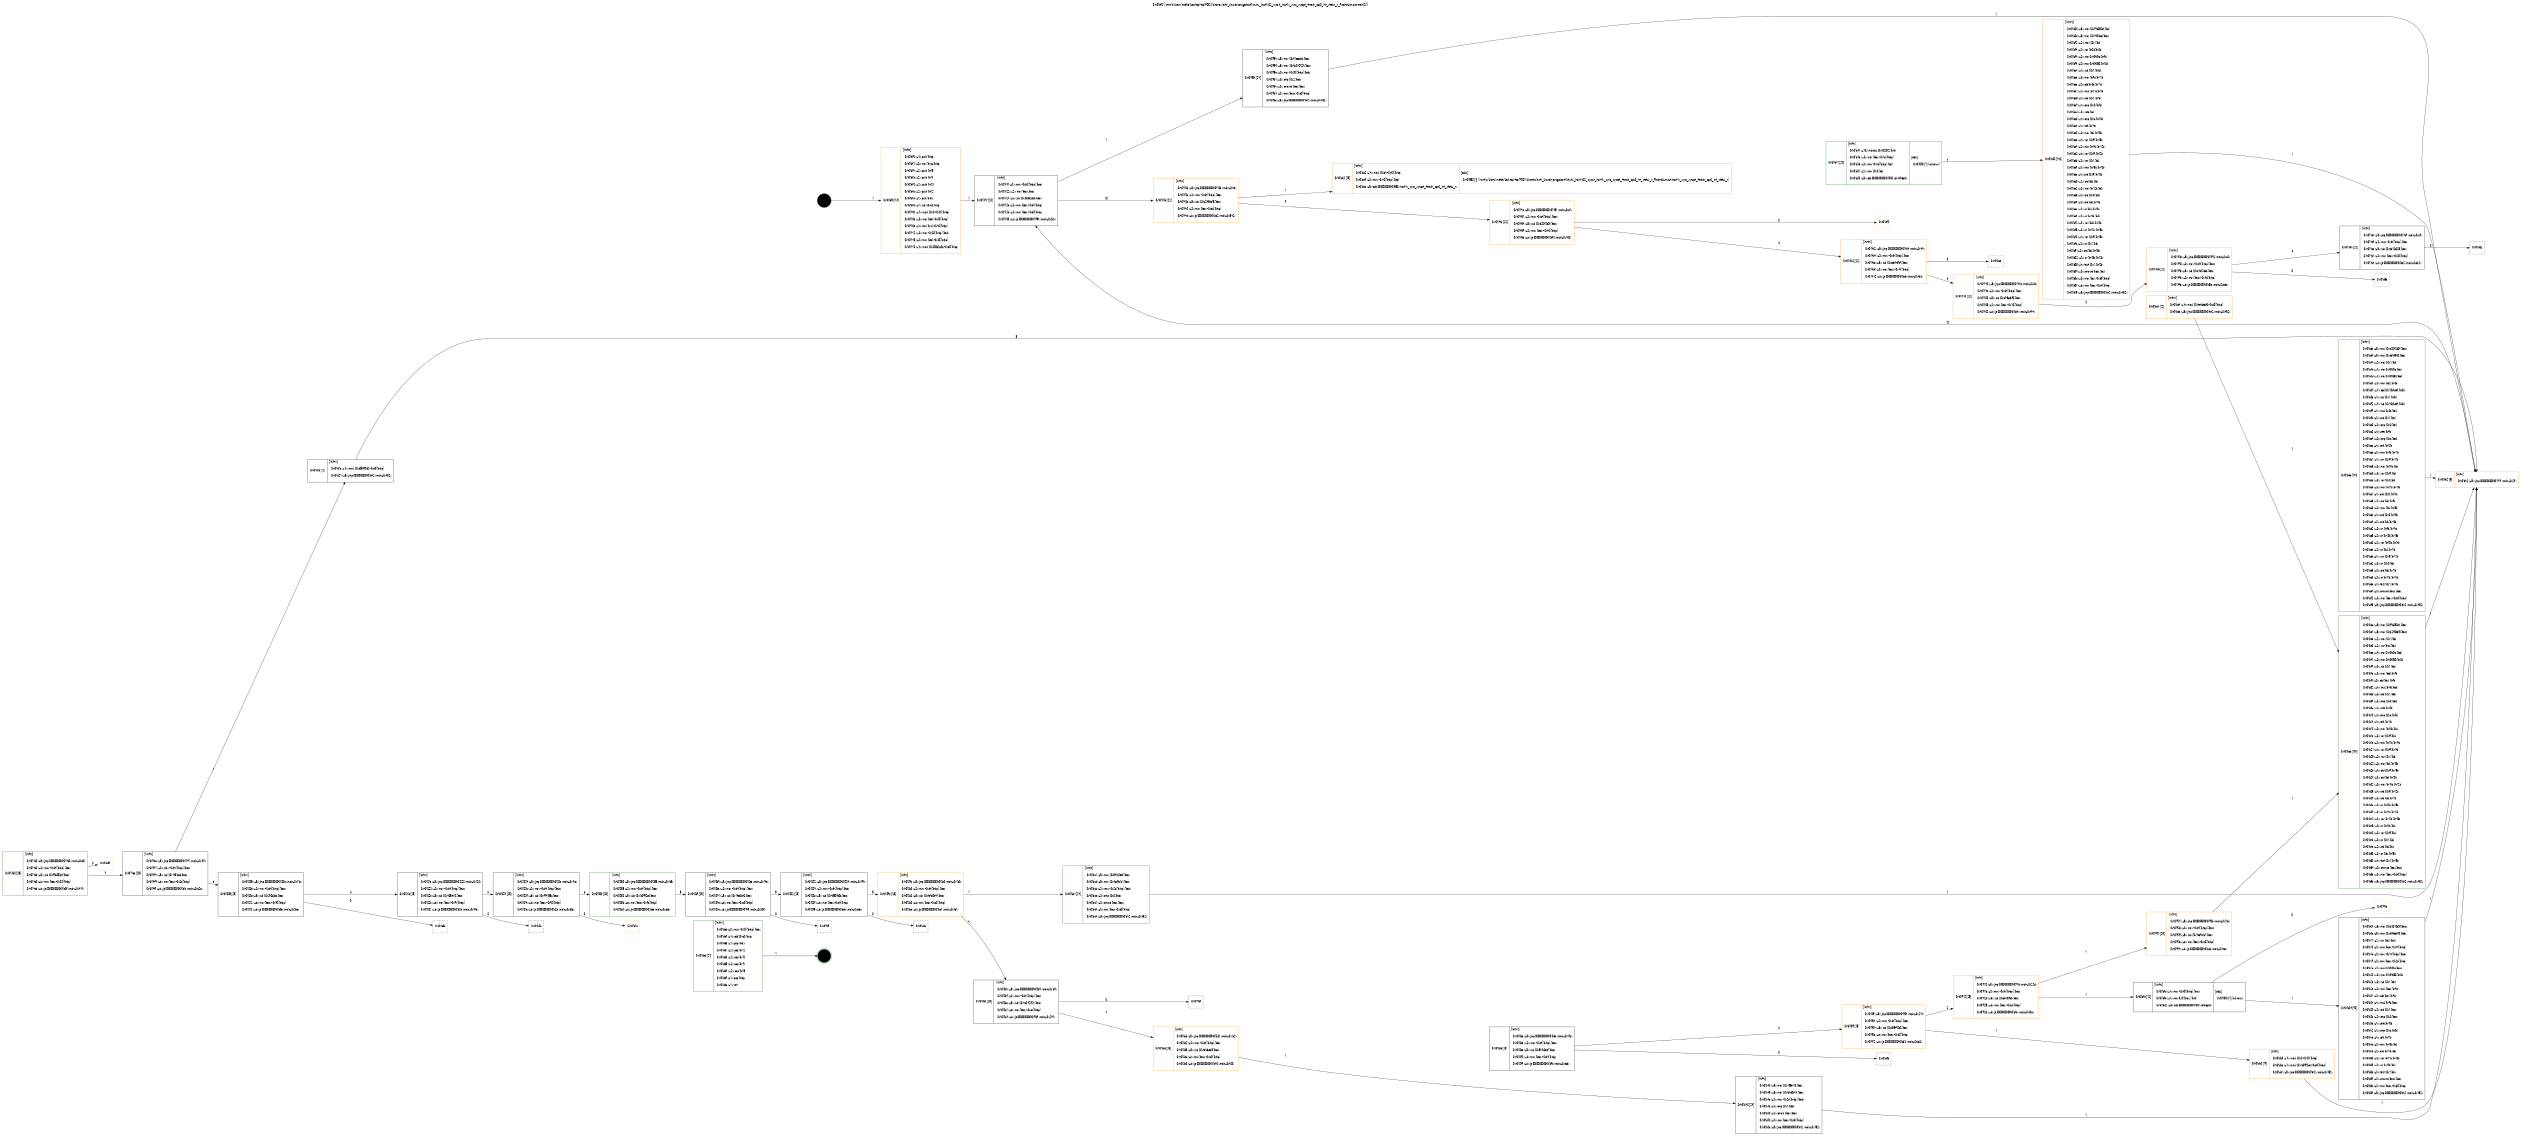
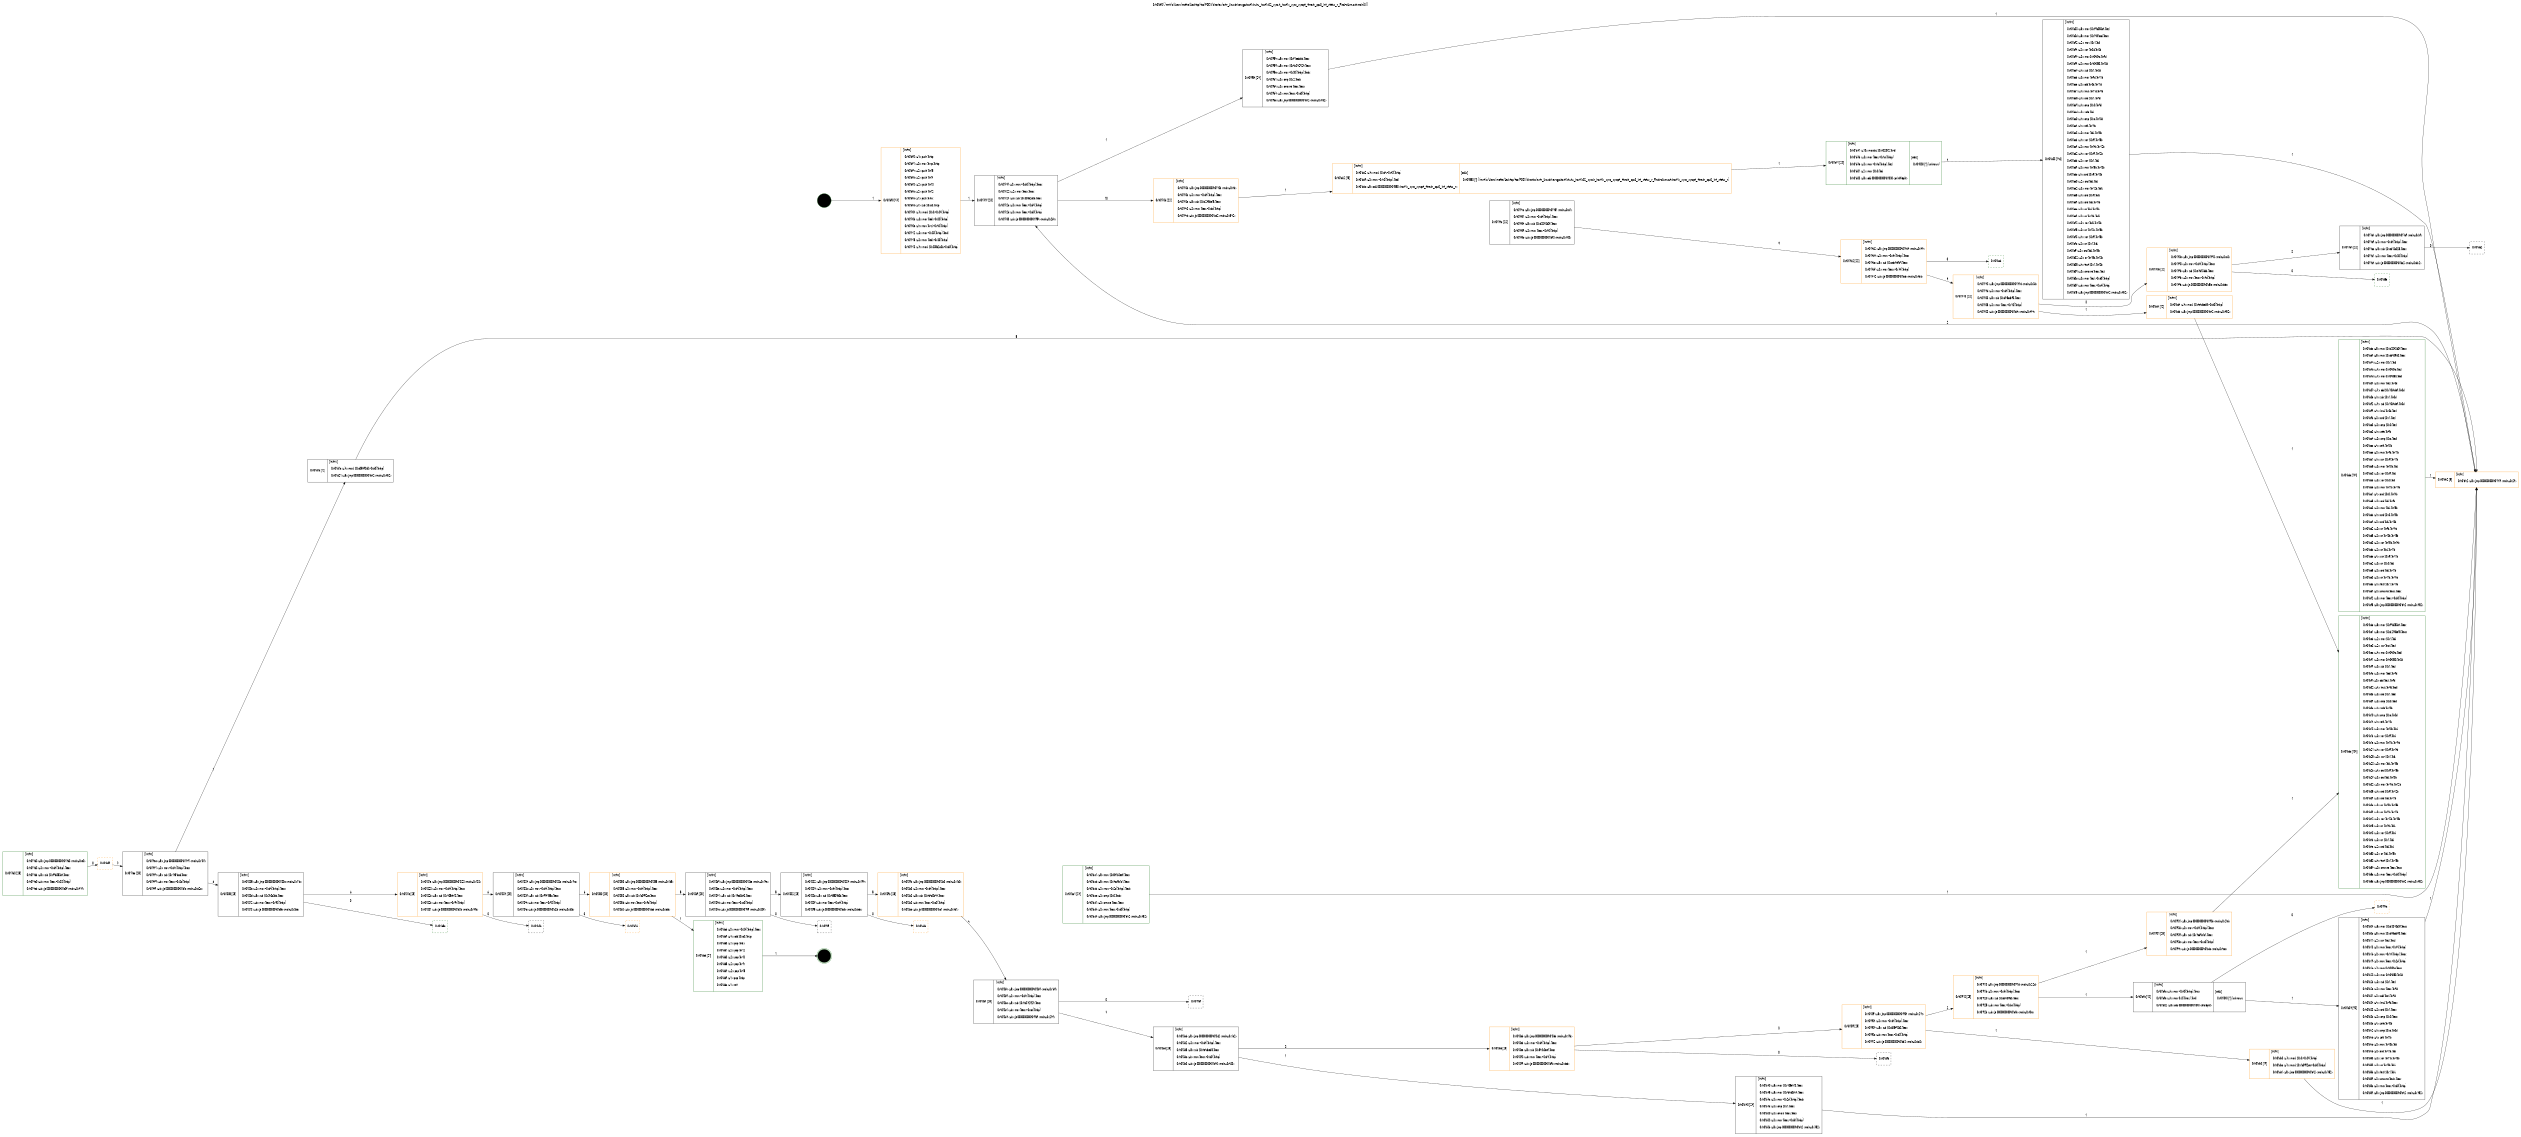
node "0x401c88 [146]": color darkorange -> black
edge "0x401c62 [15]" -> "0x401c71 [23]": added, label "1"
edge "0x401736 [22]" -> "0x40174c [22]": removed, label "9"
node "0x40174c [22]": color darkorange -> black
node "0x401df3": removed
edge "0x40178e [22]" -> "0x4017a4 [22]": label " 9" -> " 8"
edge "0x401778 [22]" -> "0x401b64 [12]": added, label "1"
edge "0x401e42 [5]" -> "0x40171f [23]": label " 10" -> " 2"
edge "0x401bdc [134]" -> "0x401e42 [5]": removed, label "1"
edge "0x4017d3 [25]" -> "0x4017ec [25]": now "0x401e0f" -> "0x4017ec [25]"
node "0x40181e [25]": color black -> darkorange
node "0x401850 [25]": color darkgreen -> darkorange
edge "0x40189b [25]" -> "0x401bc1 [27]": removed, label "1"
edge "0x401850 [25]" -> "0x401dc6 [21]": added, label "1"
node "0x401ddb": color black -> darkorange
node "0x4018cd [25]": color darkorange -> black
edge "0x4018cd [25]" -> "0x4018e6 [25]": added, label "3"
node "0x4018e6 [25]": color black -> darkorange
